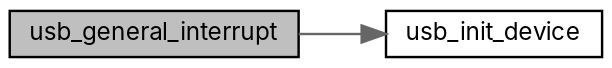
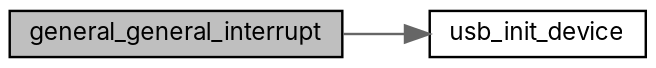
node "usb_general_interrupt": label "usb_general_interrupt" -> "general_general_interrupt"
